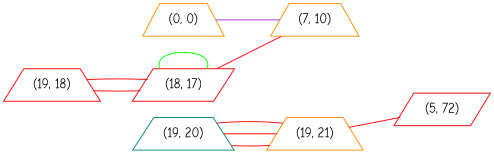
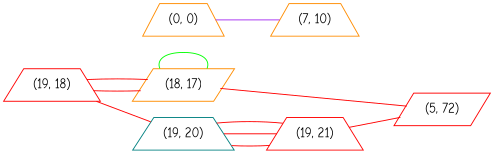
edge "(7, 10)" -- "(18, 17)": now "(5, 72)" -- "(18, 17)"
node "(18, 17)": color red -> darkorange
edge "(19, 18)" -- "(19, 20)": added
node "(19, 21)": color darkorange -> red
